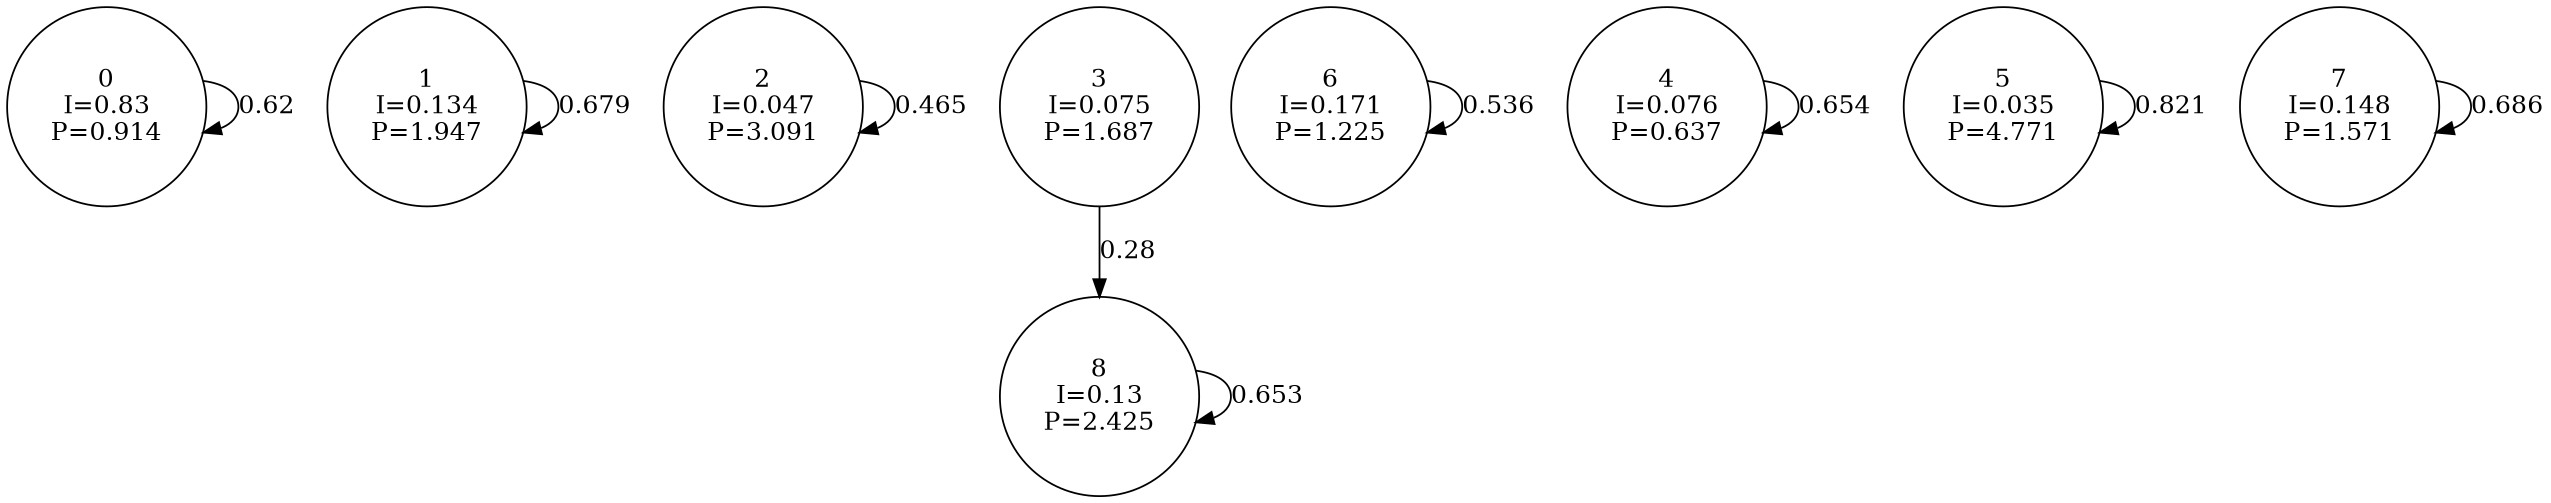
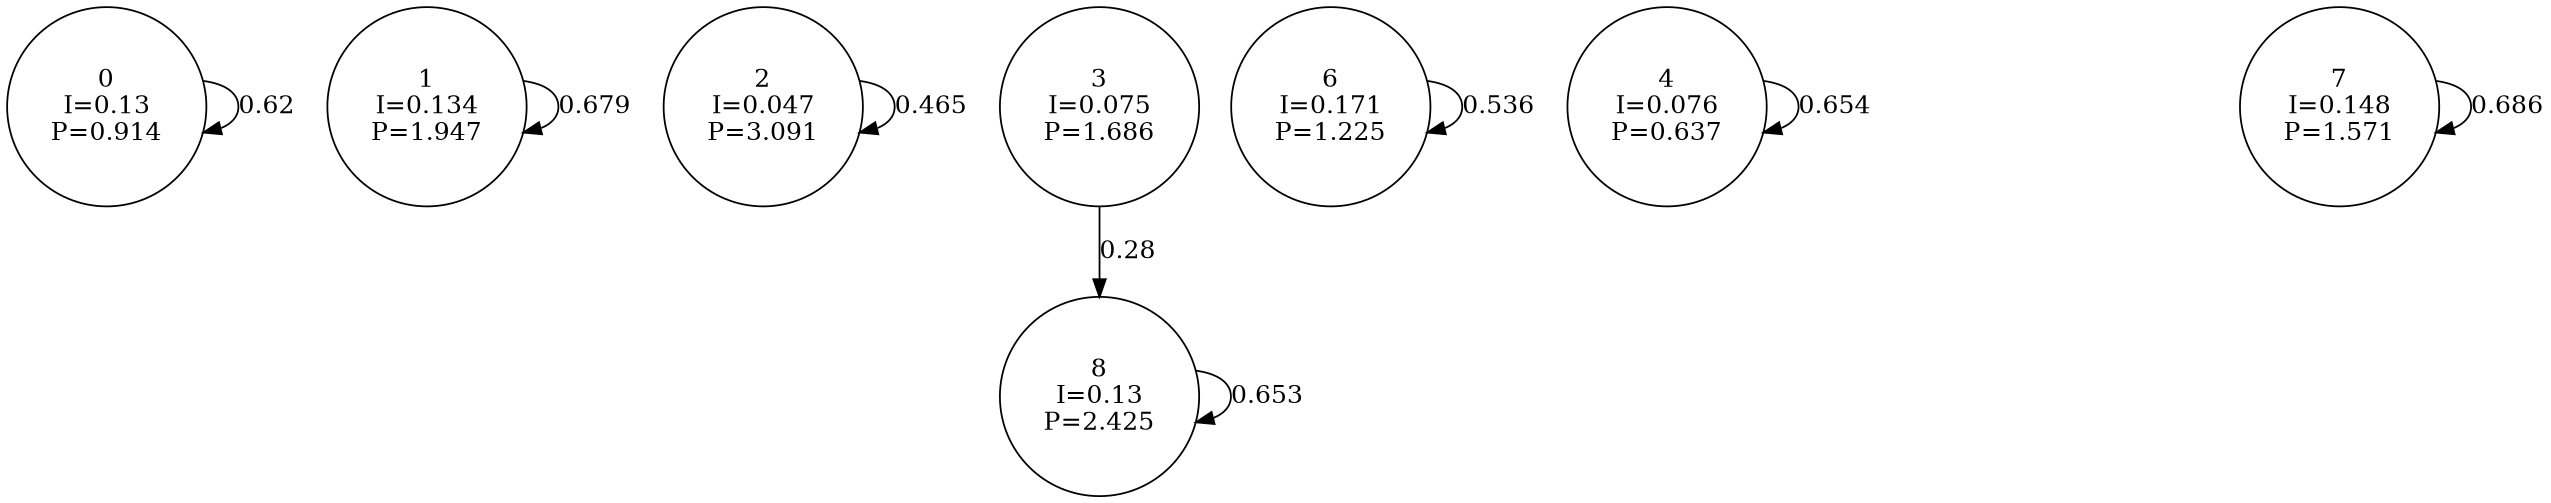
node "0 I=0.83 P=0.914": label "0 I=0.83 P=0.914" -> "0 I=0.13 P=0.914"
node "3 I=0.075 P=1.687": label "3 I=0.075 P=1.687" -> "3 I=0.075 P=1.686"
node "5 I=0.035 P=4.771": removed
